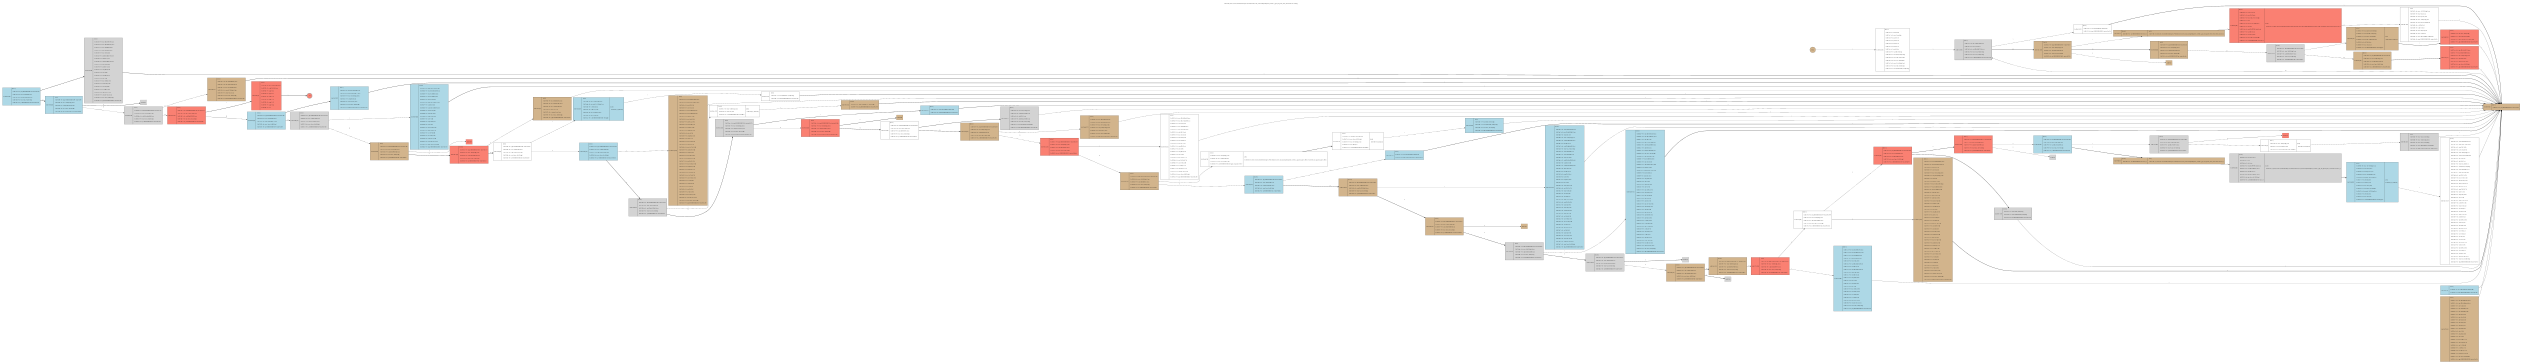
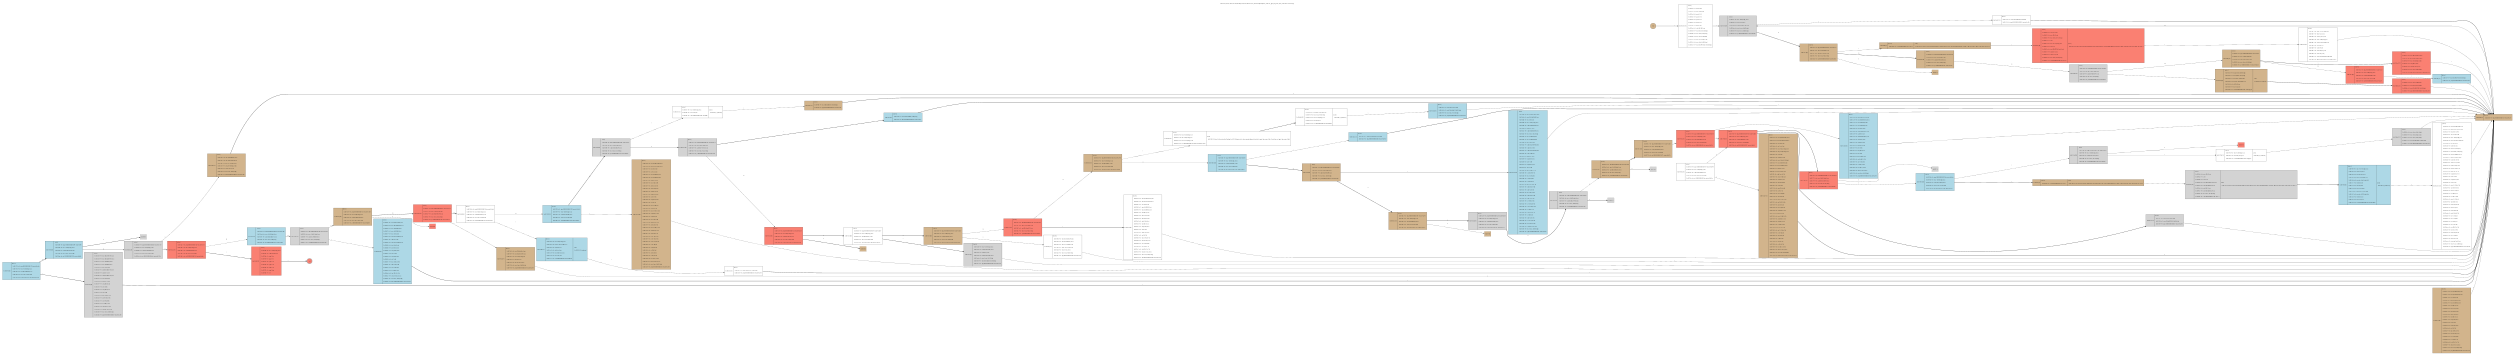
node "0x40145c [28]": added
node "0x40181f [27]": removed
node "0x401e9b [27]": fillcolor tan -> white
node "0x401bb7 [165]": removed
edge "0x401718 [28]" -> "0x401734 [28]": now "0x401718 [28]" -> "0x401750 [28]"
